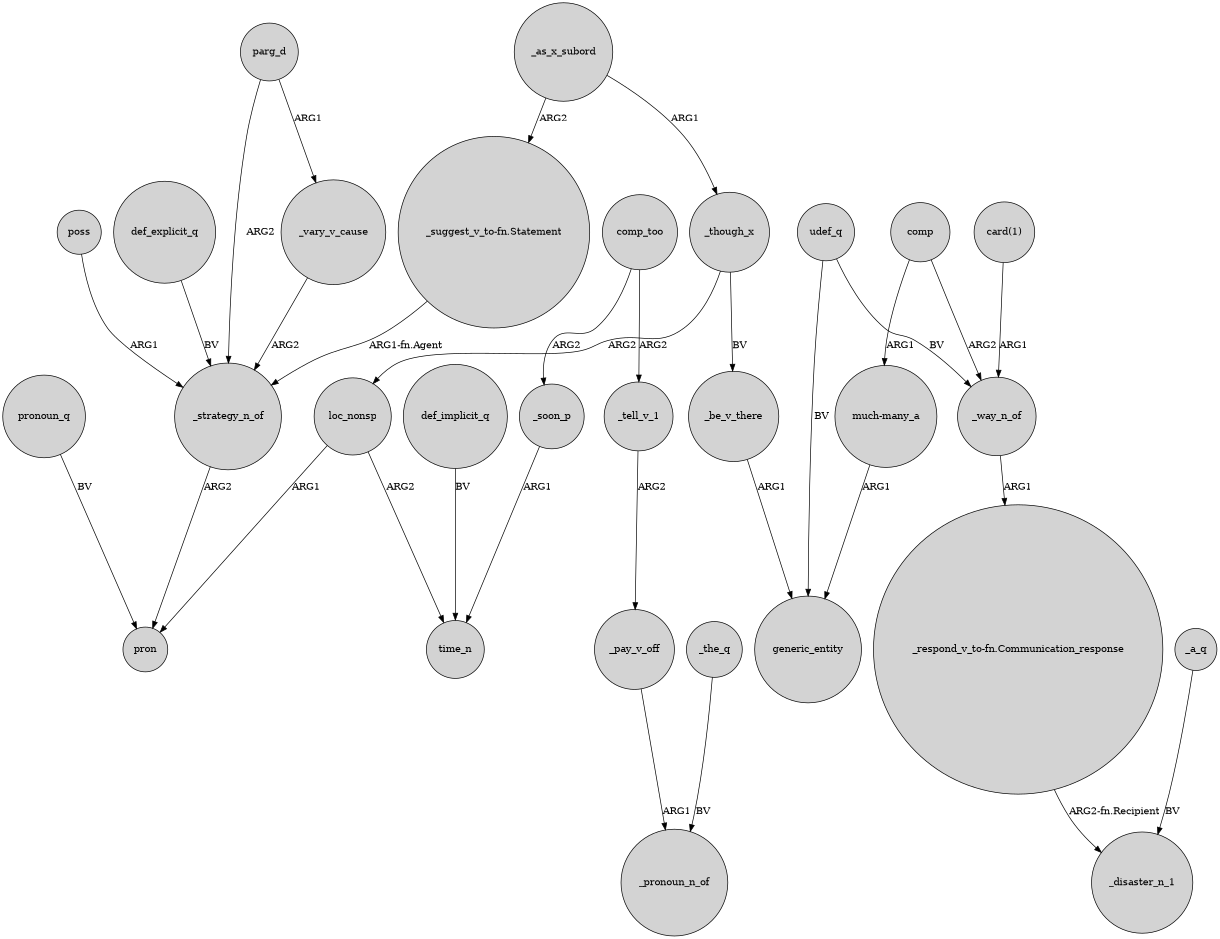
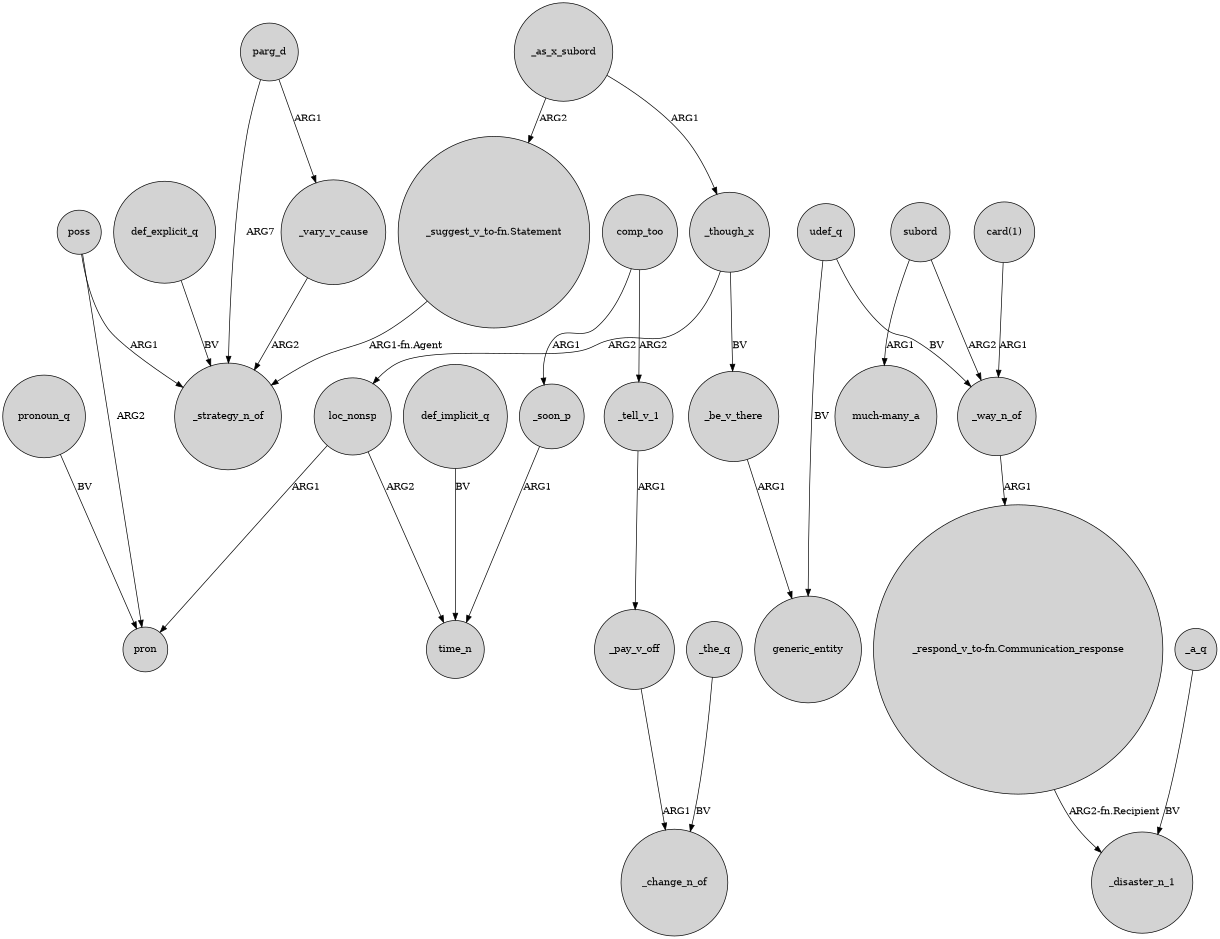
edge "parg_d" -> "_strategy_n_of": label "ARG2" -> "ARG7"
node "comp": label "comp" -> "subord"
edge "comp_too" -> "_soon_p": label "ARG2" -> "ARG1"
edge "_tell_v_1" -> "_pay_v_off": label "ARG2" -> "ARG1"
edge "much-many_a" -> "generic_entity": removed, label "ARG1"
edge "_strategy_n_of" -> "pron": now "poss" -> "pron"
node "_pronoun_n_of": label "_pronoun_n_of" -> "_change_n_of"
